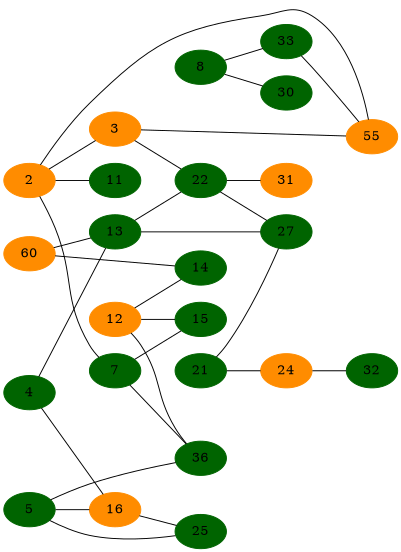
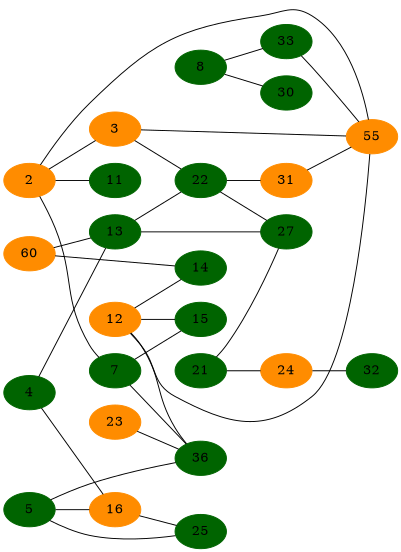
edge "55" -- "31": added
edge "55" -- "12": added
node "23": added
